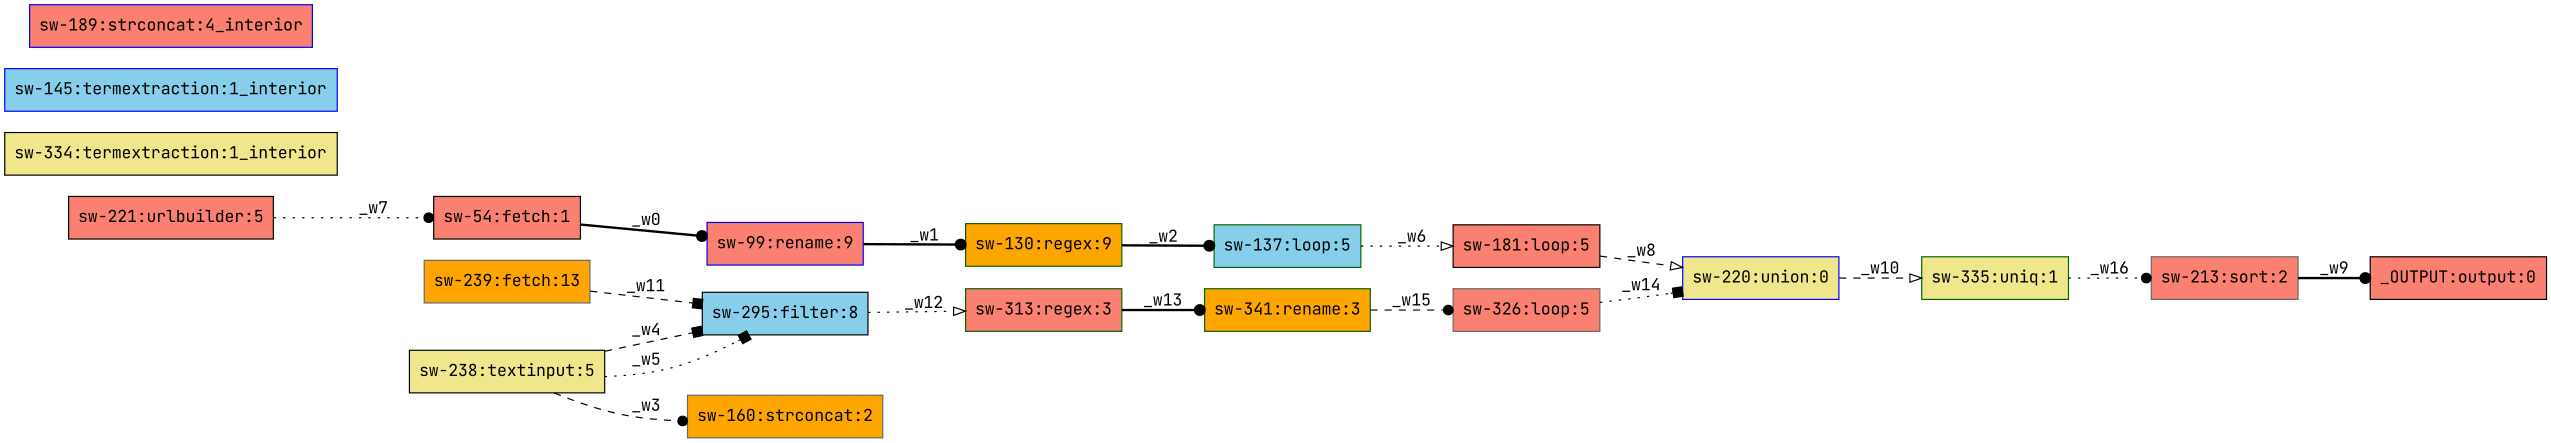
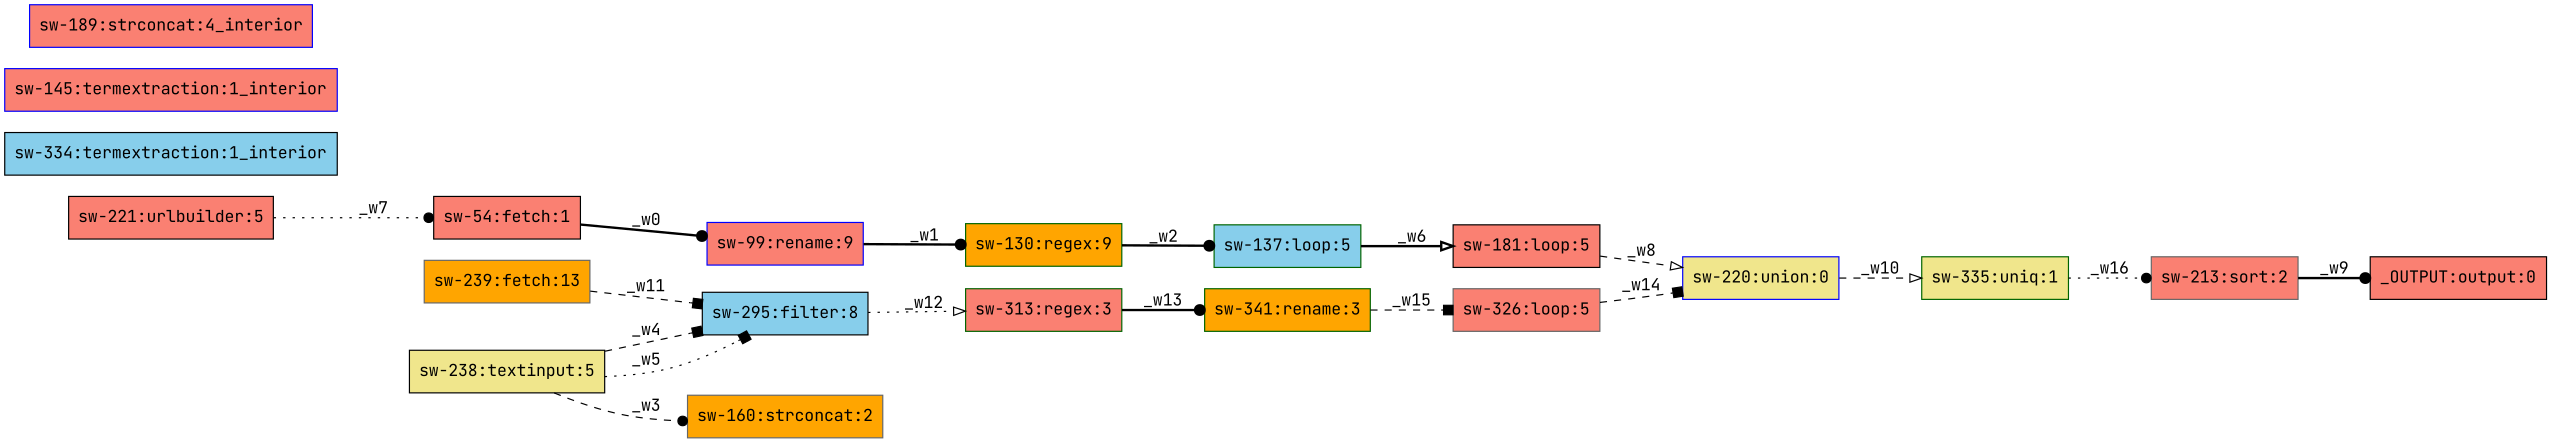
node "sw-145:termextraction:1_interior": fillcolor skyblue -> salmon
node "sw-334:termextraction:1_interior": fillcolor khaki -> skyblue
edge "sw-137:loop:5" -> "sw-181:loop:5": style dotted -> bold
edge "sw-326:loop:5" -> "sw-220:union:0": style dotted -> dashed
edge "sw-341:rename:3" -> "sw-326:loop:5": arrowhead dot -> box
